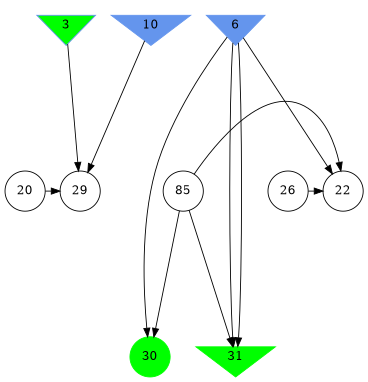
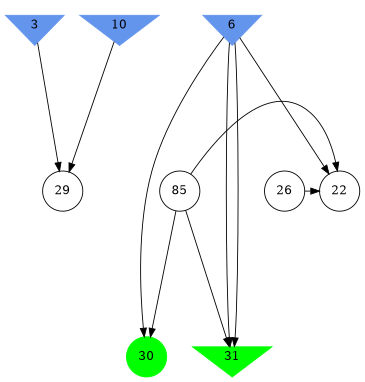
node "3": fillcolor green -> cornflowerblue
node "20": removed
